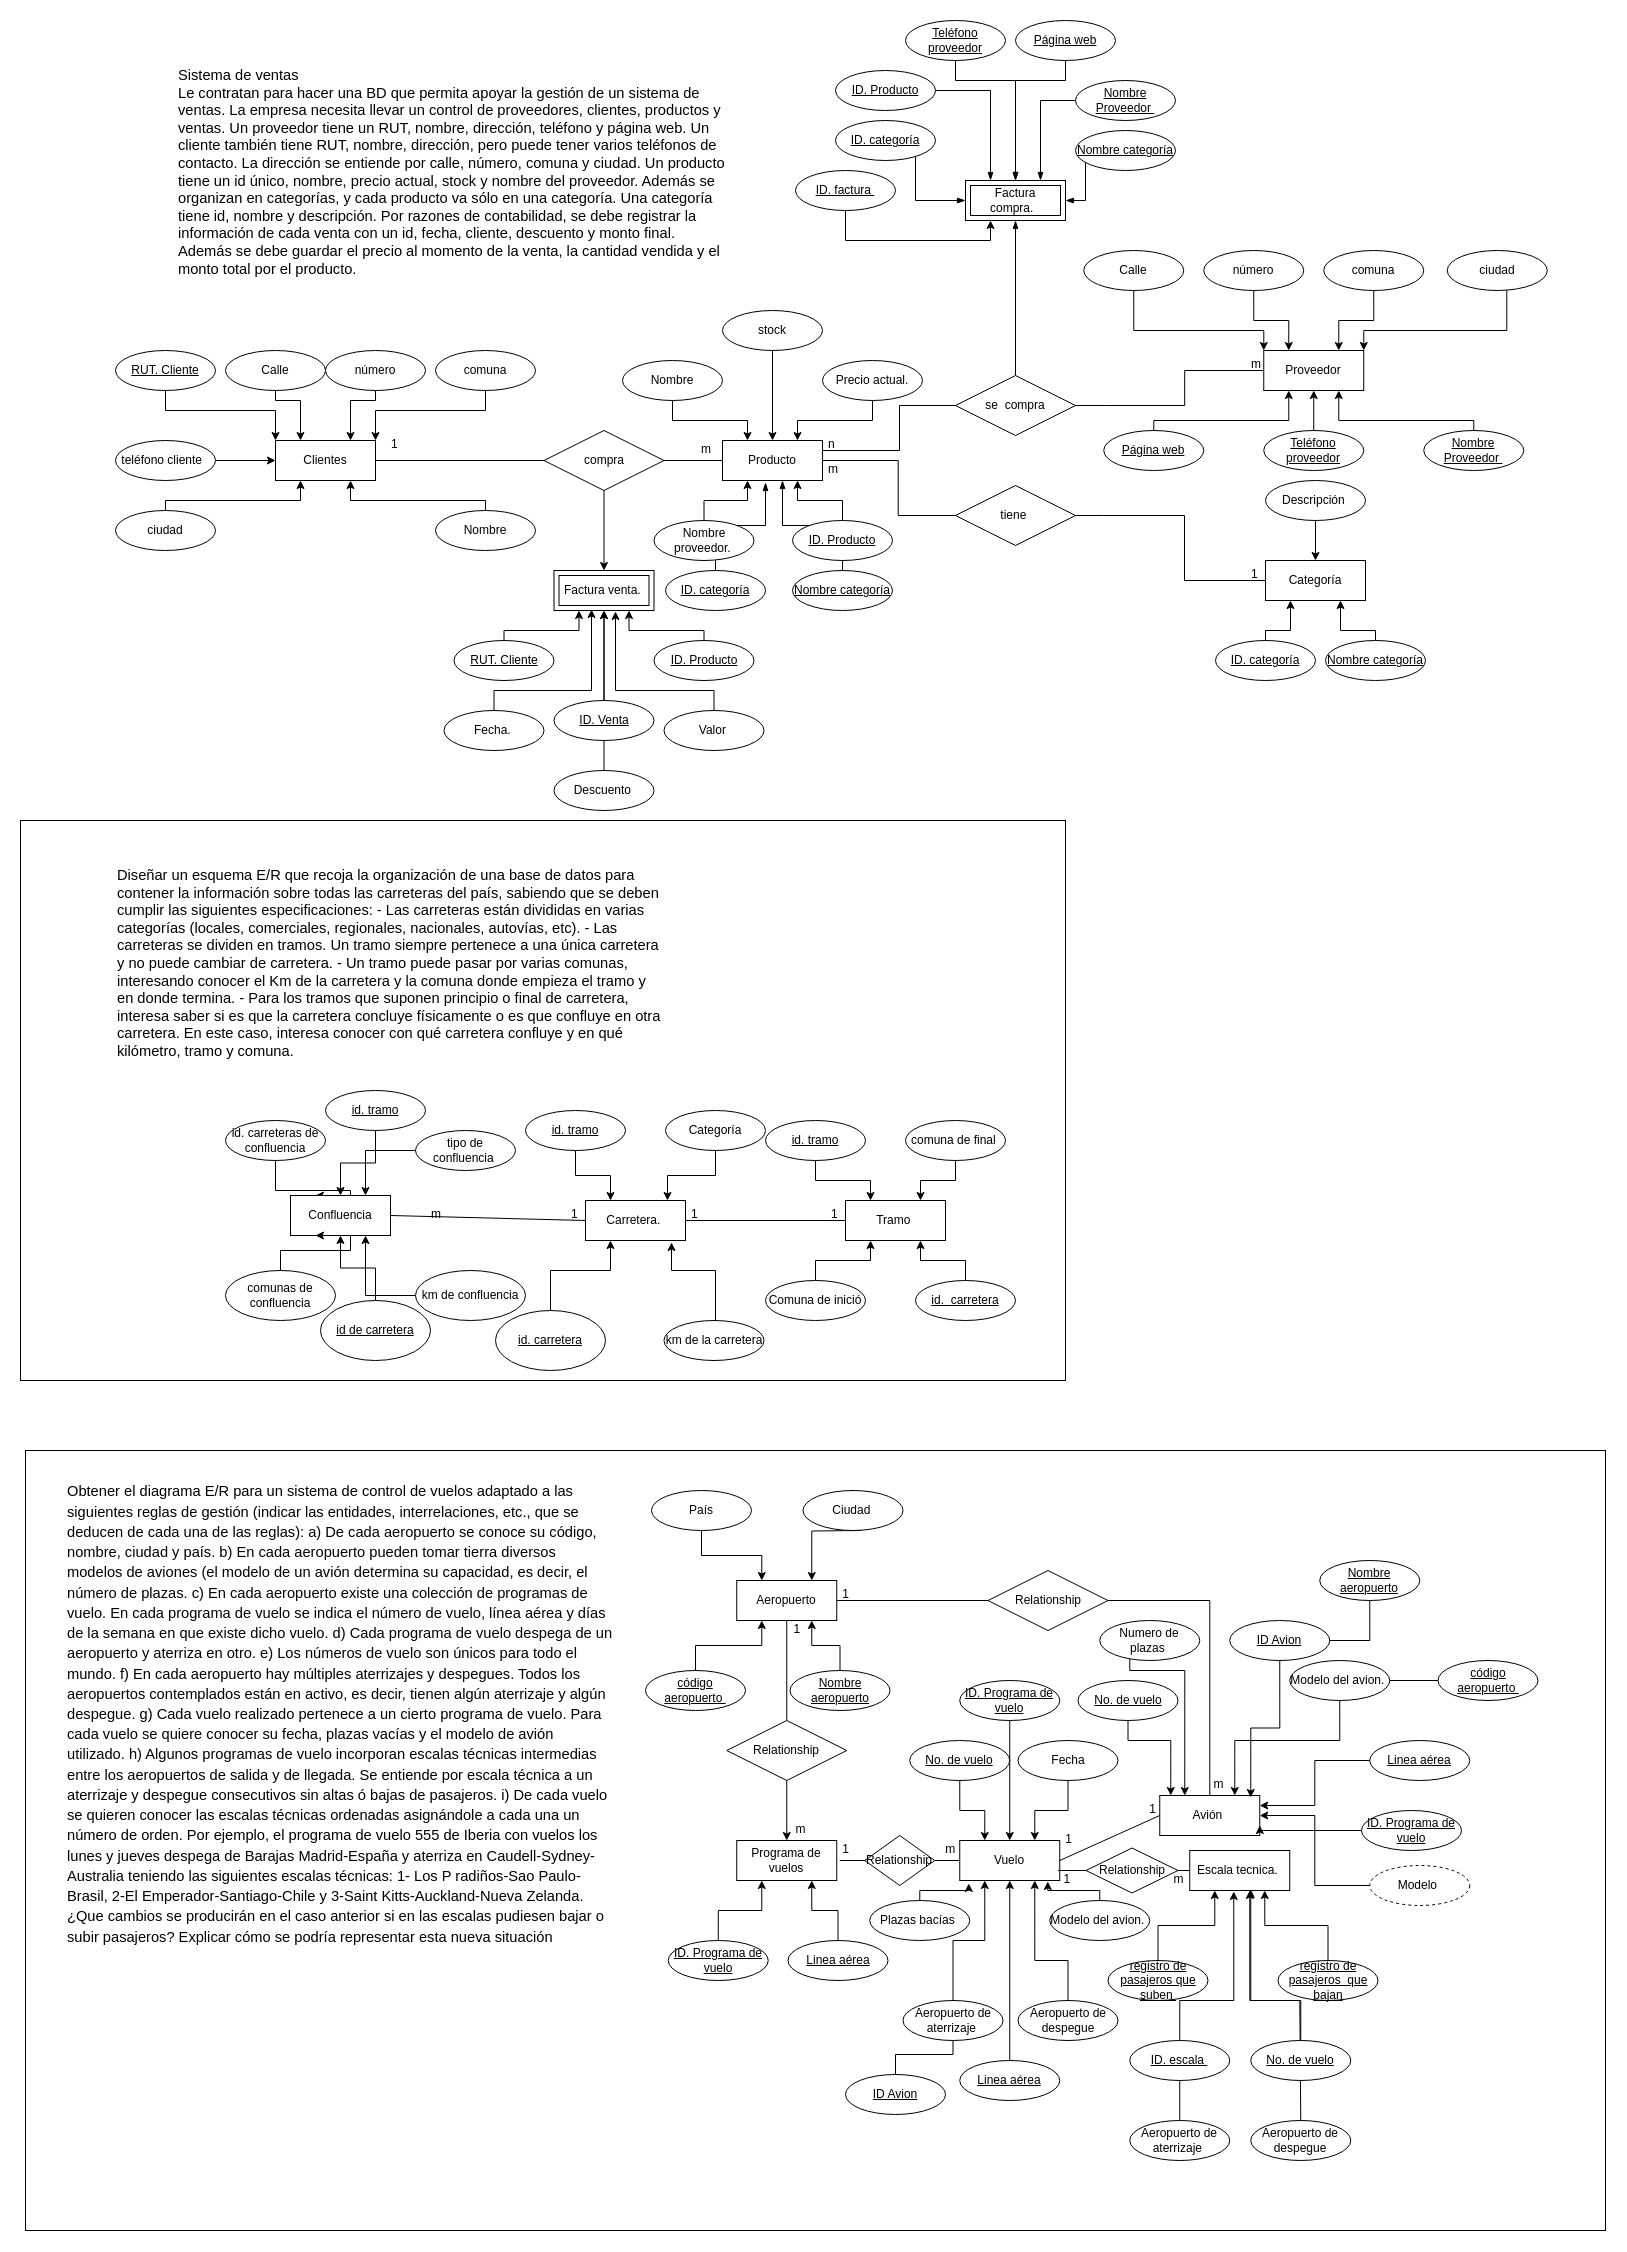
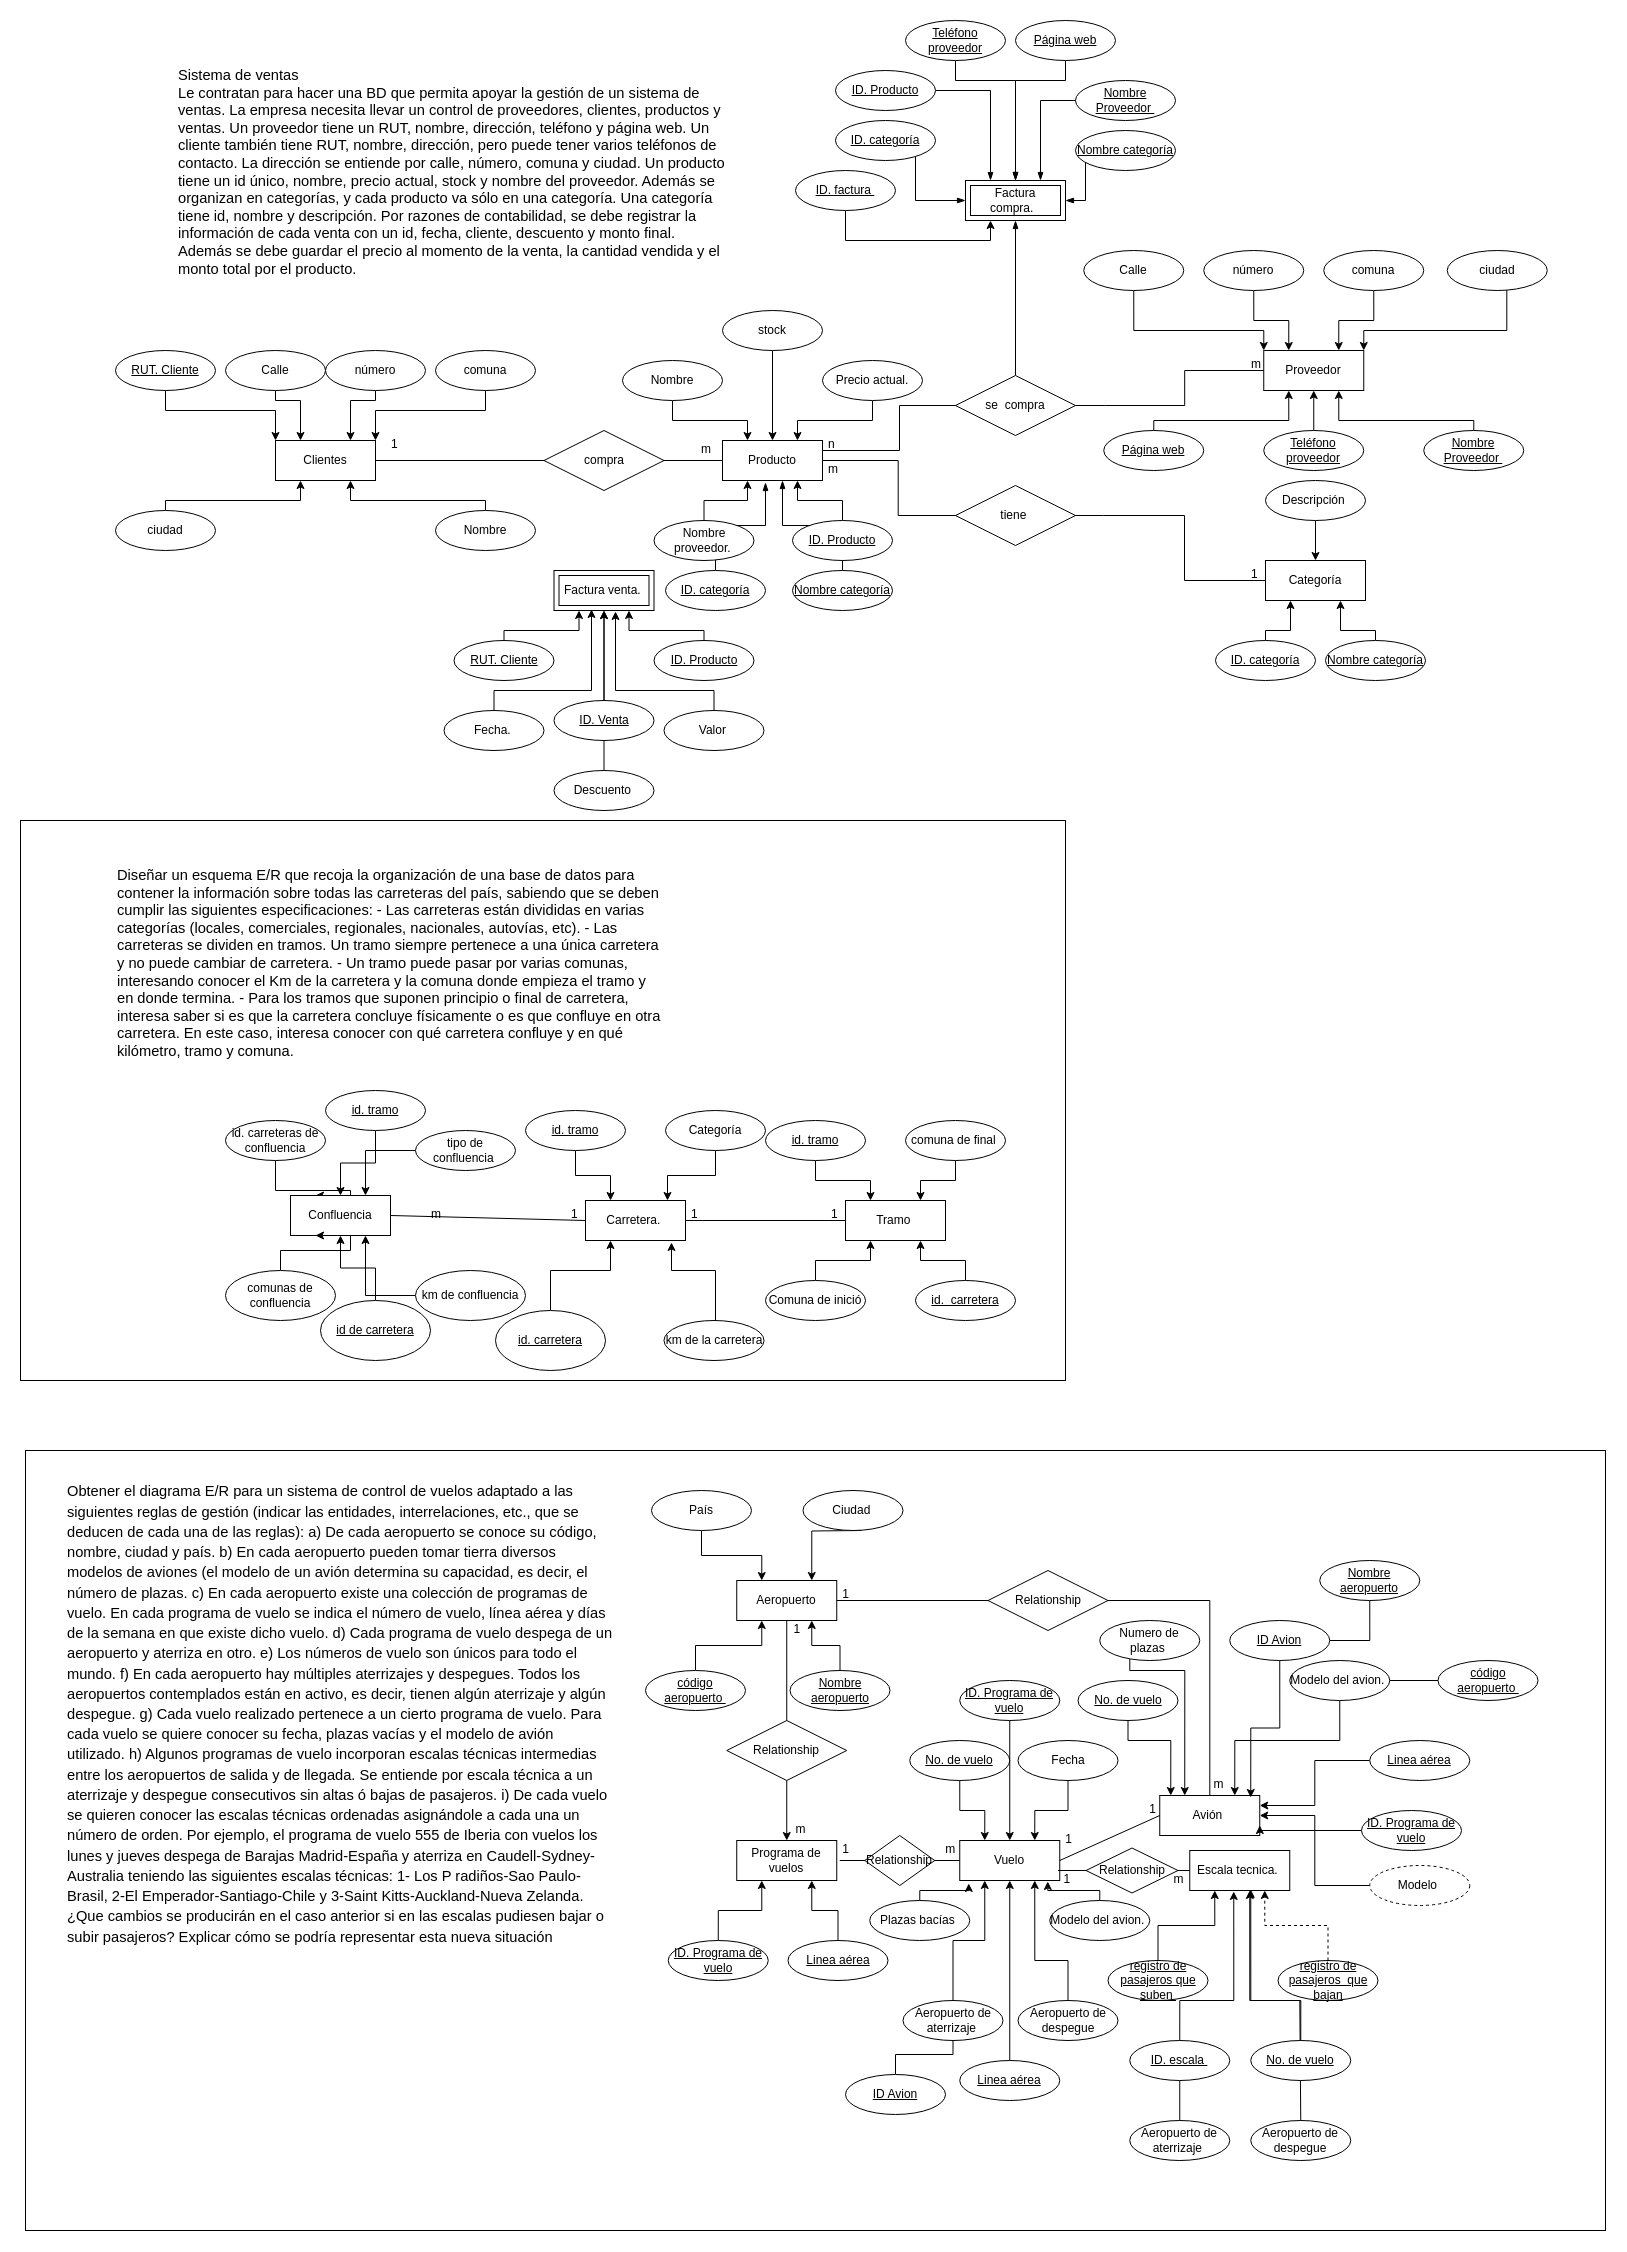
node "teléfono cliente": removed
edge "teléfono cliente" -> "Clientes": removed
edge "compra" -> "Factura venta.": removed
edge "registro de pasajeros que bajan" -> "Escala tecnica.": style solid -> dashed
